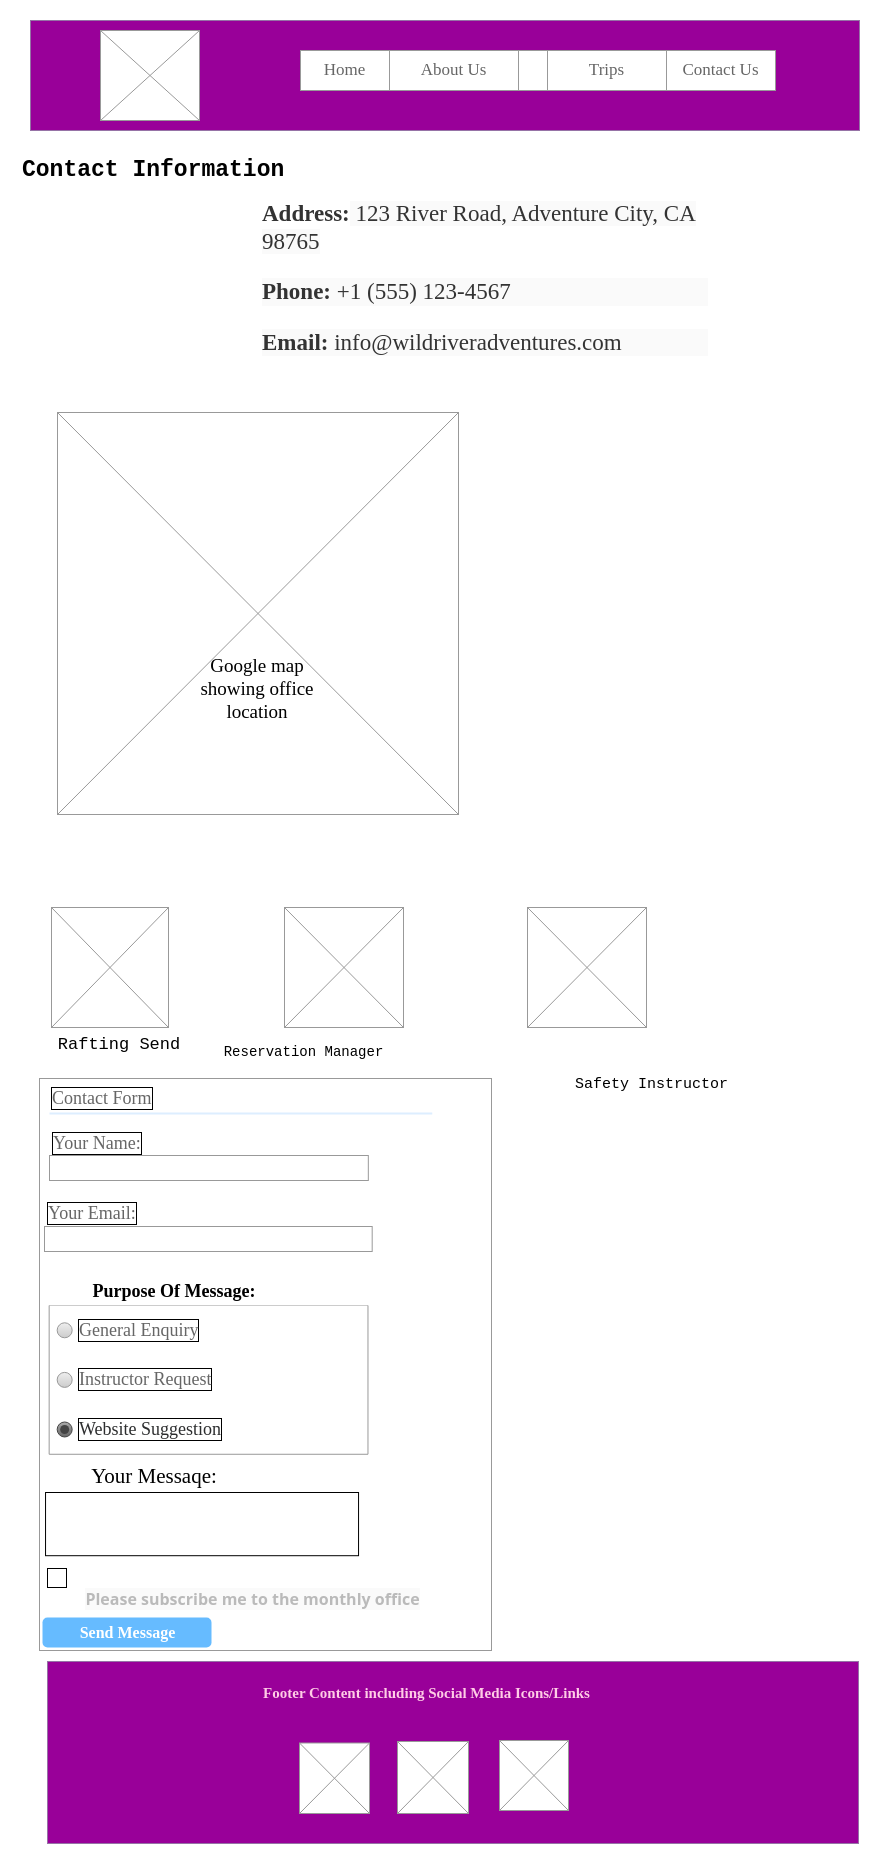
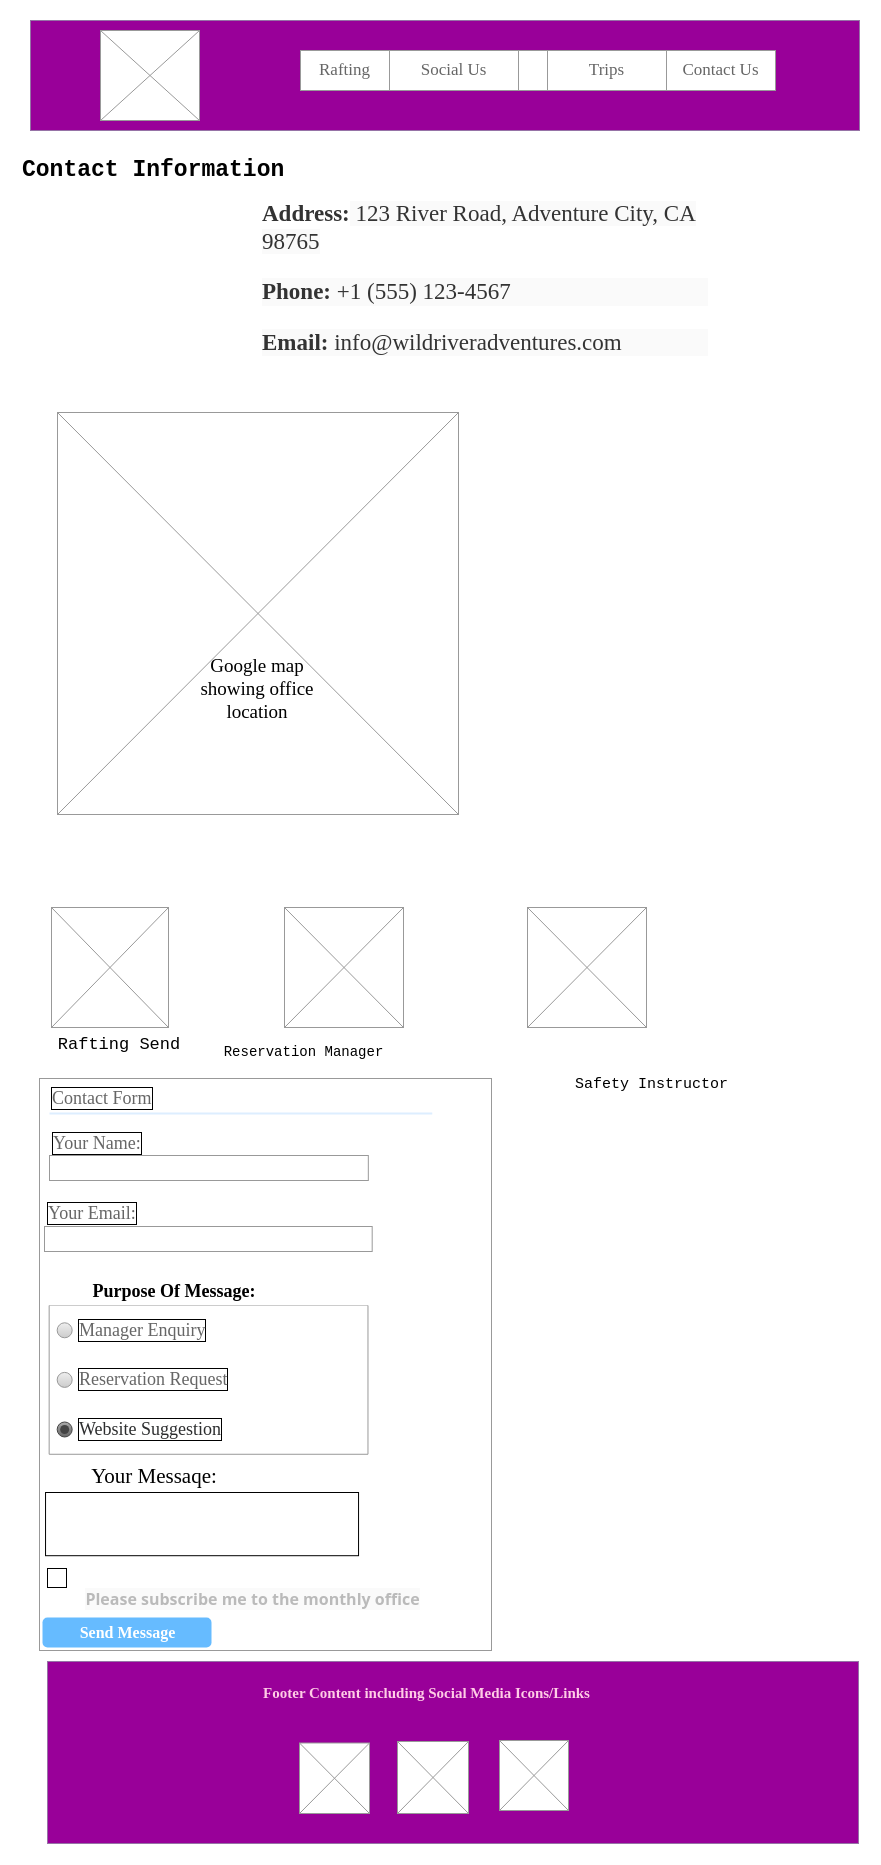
node "Home": label "Home" -> "Rafting"
node "About Us": label "About Us" -> "Social Us"
node "General Enquiry": label "General Enquiry" -> "Manager Enquiry"
node "Instructor Request": label "Instructor Request" -> "Reservation Request"
